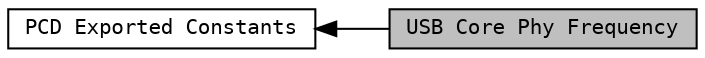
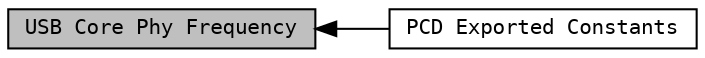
edge "USB Core Phy Frequency" -> "PCD Exported Constants": reversed
